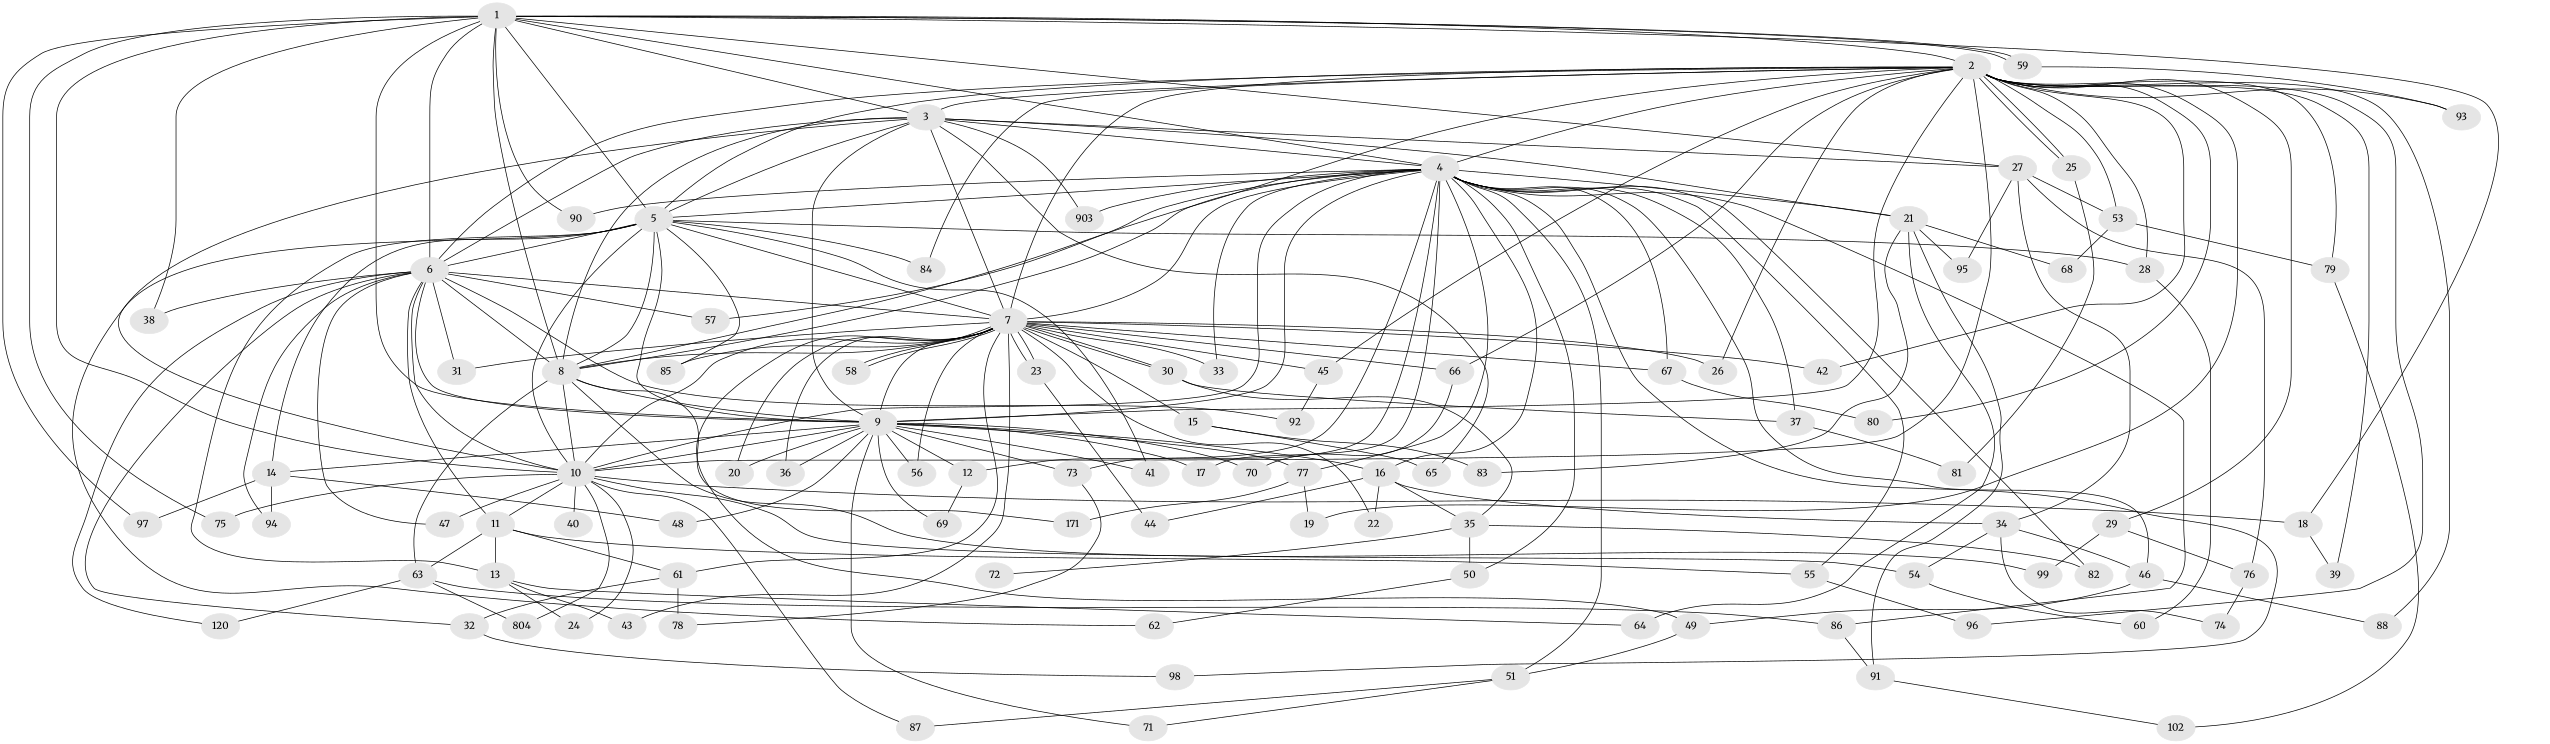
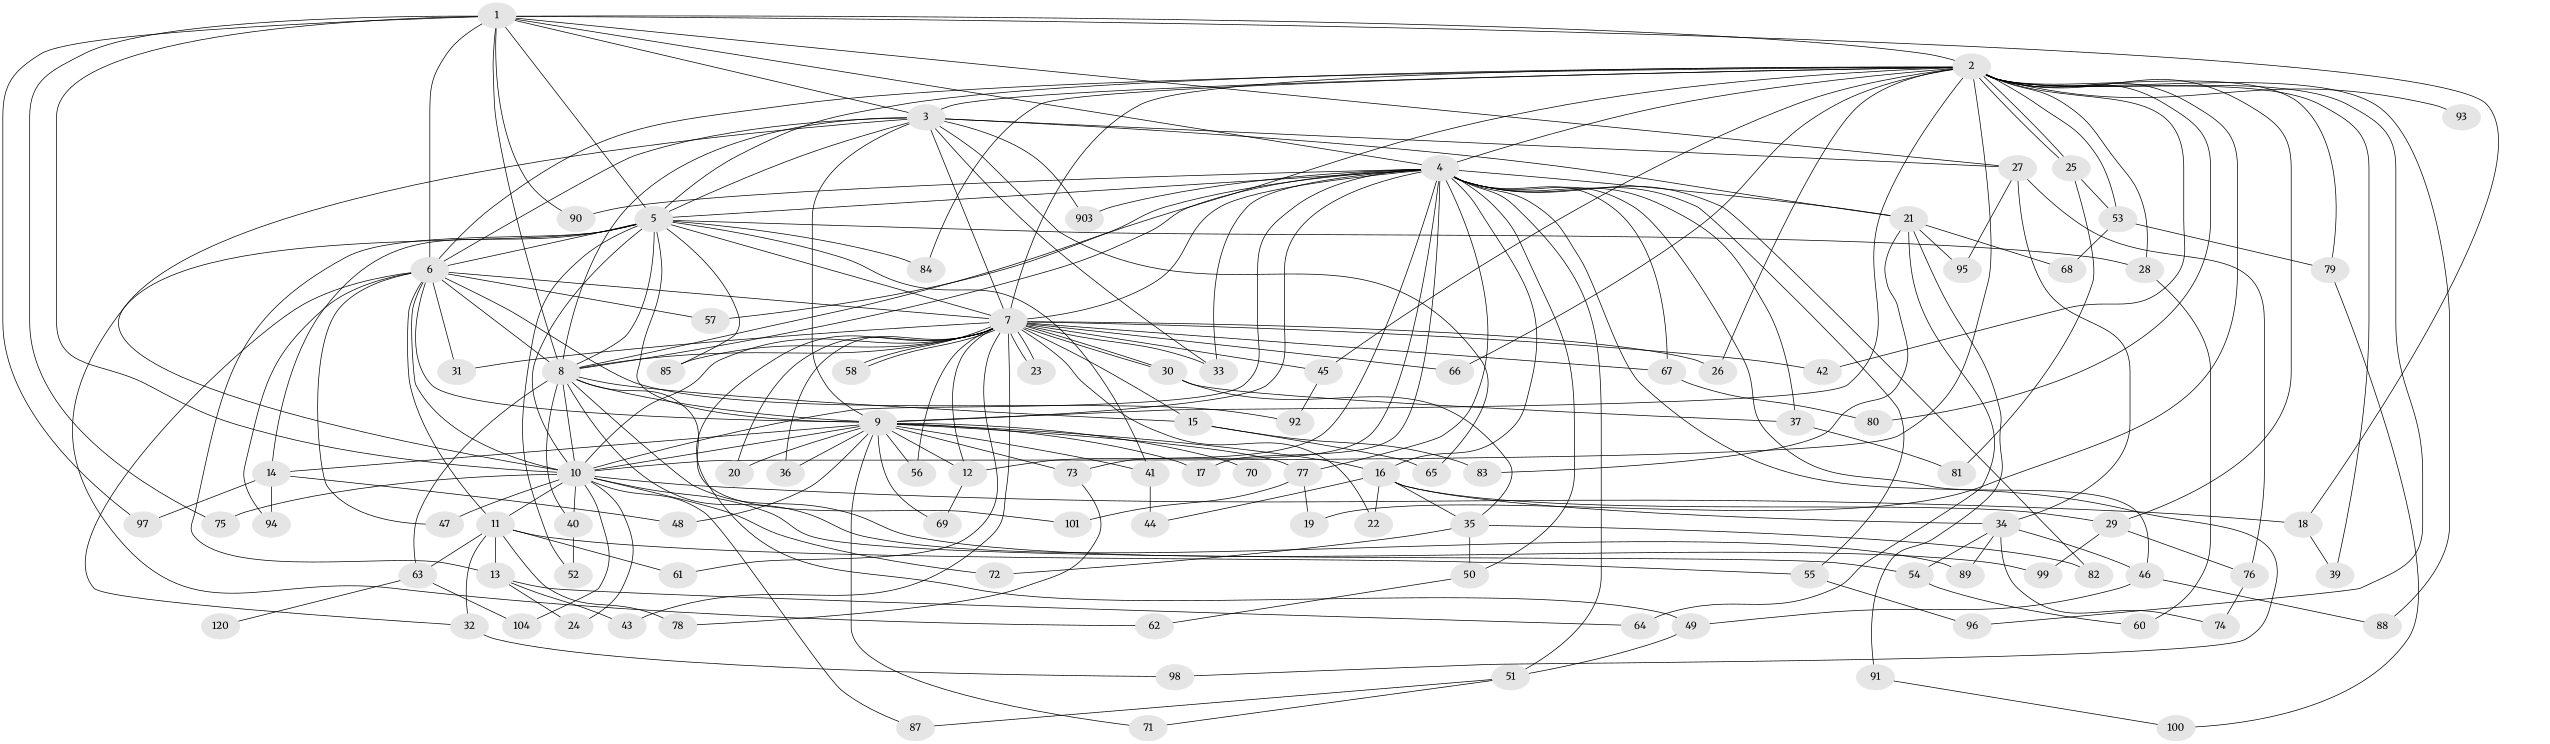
node "59": removed
edge "3" -- "4": now "3" -- "33"
edge "27" -- "53": now "25" -- "53"
node "38": removed
edge "7" -- "9": now "7" -- "12"
edge "1" -- "9": removed
edge "6" -- "120": removed
edge "8" -- "15": added
edge "66" -- "70": removed
edge "8" -- "40": added
edge "23" -- "44": now "41" -- "44"
edge "16" -- "29": added
node "171": label "171" -> "101"
edge "10" -- "72": added
node "52": added
node "89": added
edge "61" -- "32": now "11" -- "32"
edge "61" -- "78": now "11" -- "78"
node "804": label "804" -> "104"
node "86": removed
node "102": label "102" -> "100"
